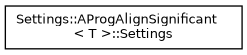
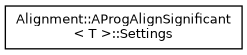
node "Settings::AProgAlignSignificant < T >::Settings": label "Settings::AProgAlignSignificant < T >::Settings" -> "Alignment::AProgAlignSignificant < T >::Settings"
